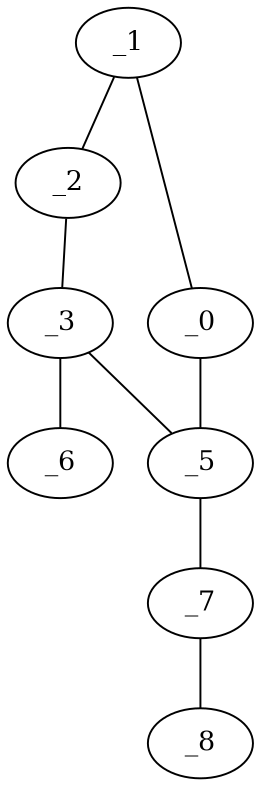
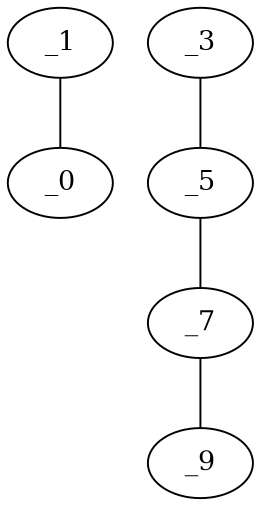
node "_2": removed
edge "_0" -- "_5": removed
node "_6": removed
node "_8": label "_8" -> "_9"
